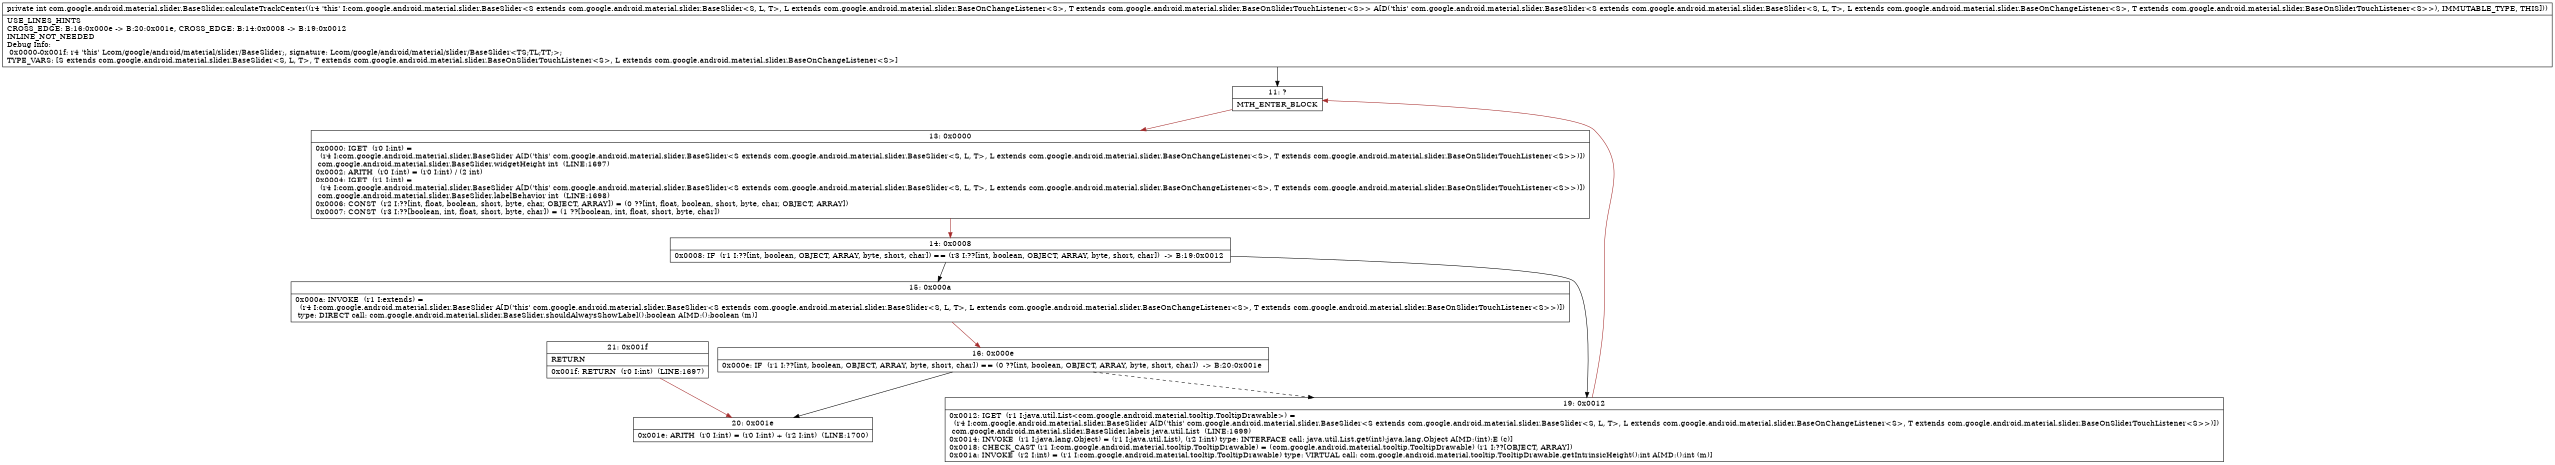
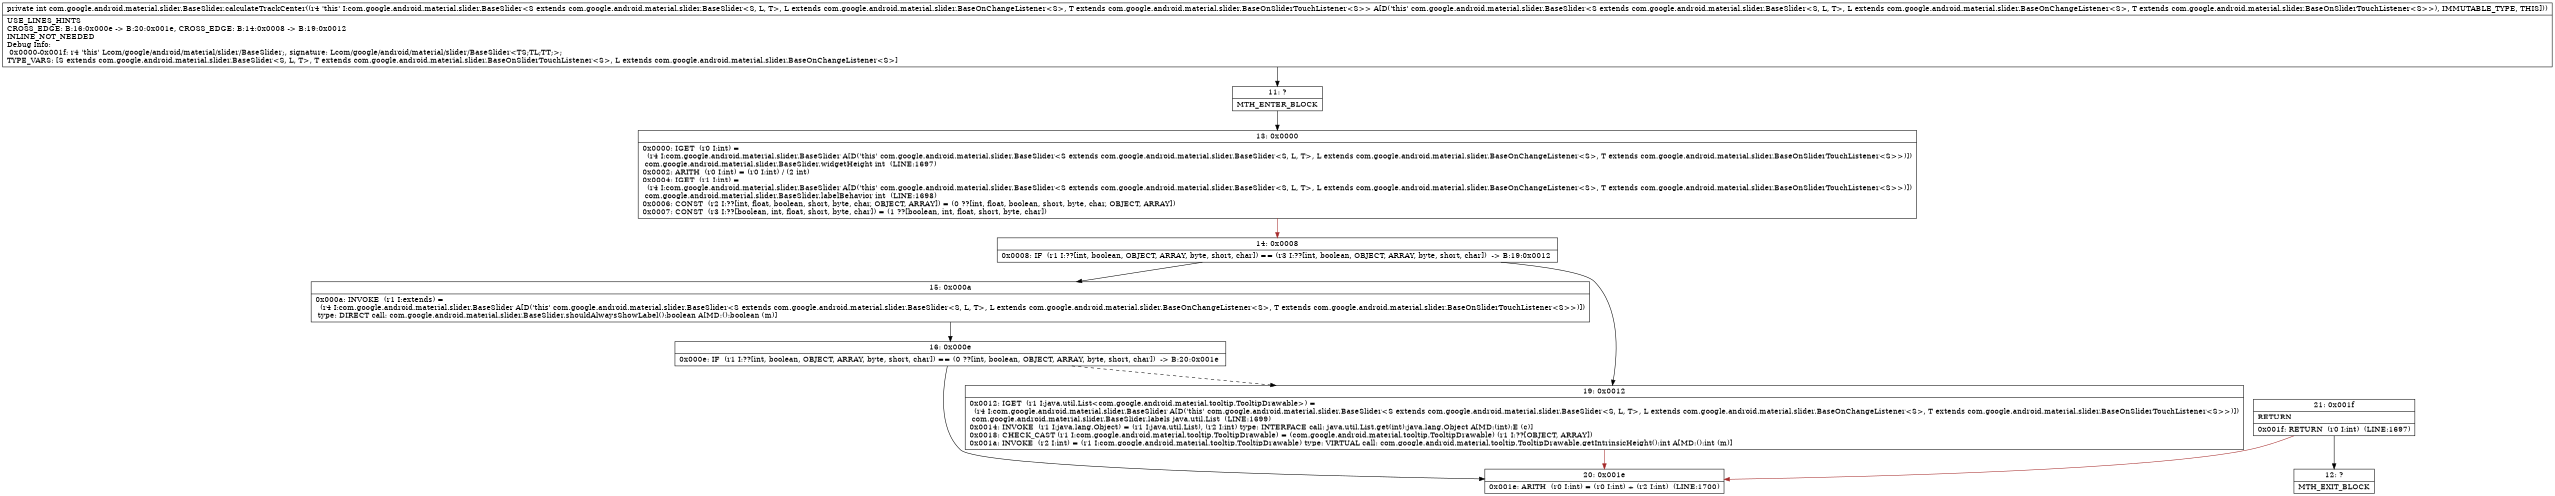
edge "11: ?" -> "13: 0x0000": color brown -> black
edge "19: 0x0012" -> "11: ?": now "19: 0x0012" -> "20: 0x001e"
edge "15: 0x000a" -> "16: 0x000e": color brown -> black
node "12: ?": added
